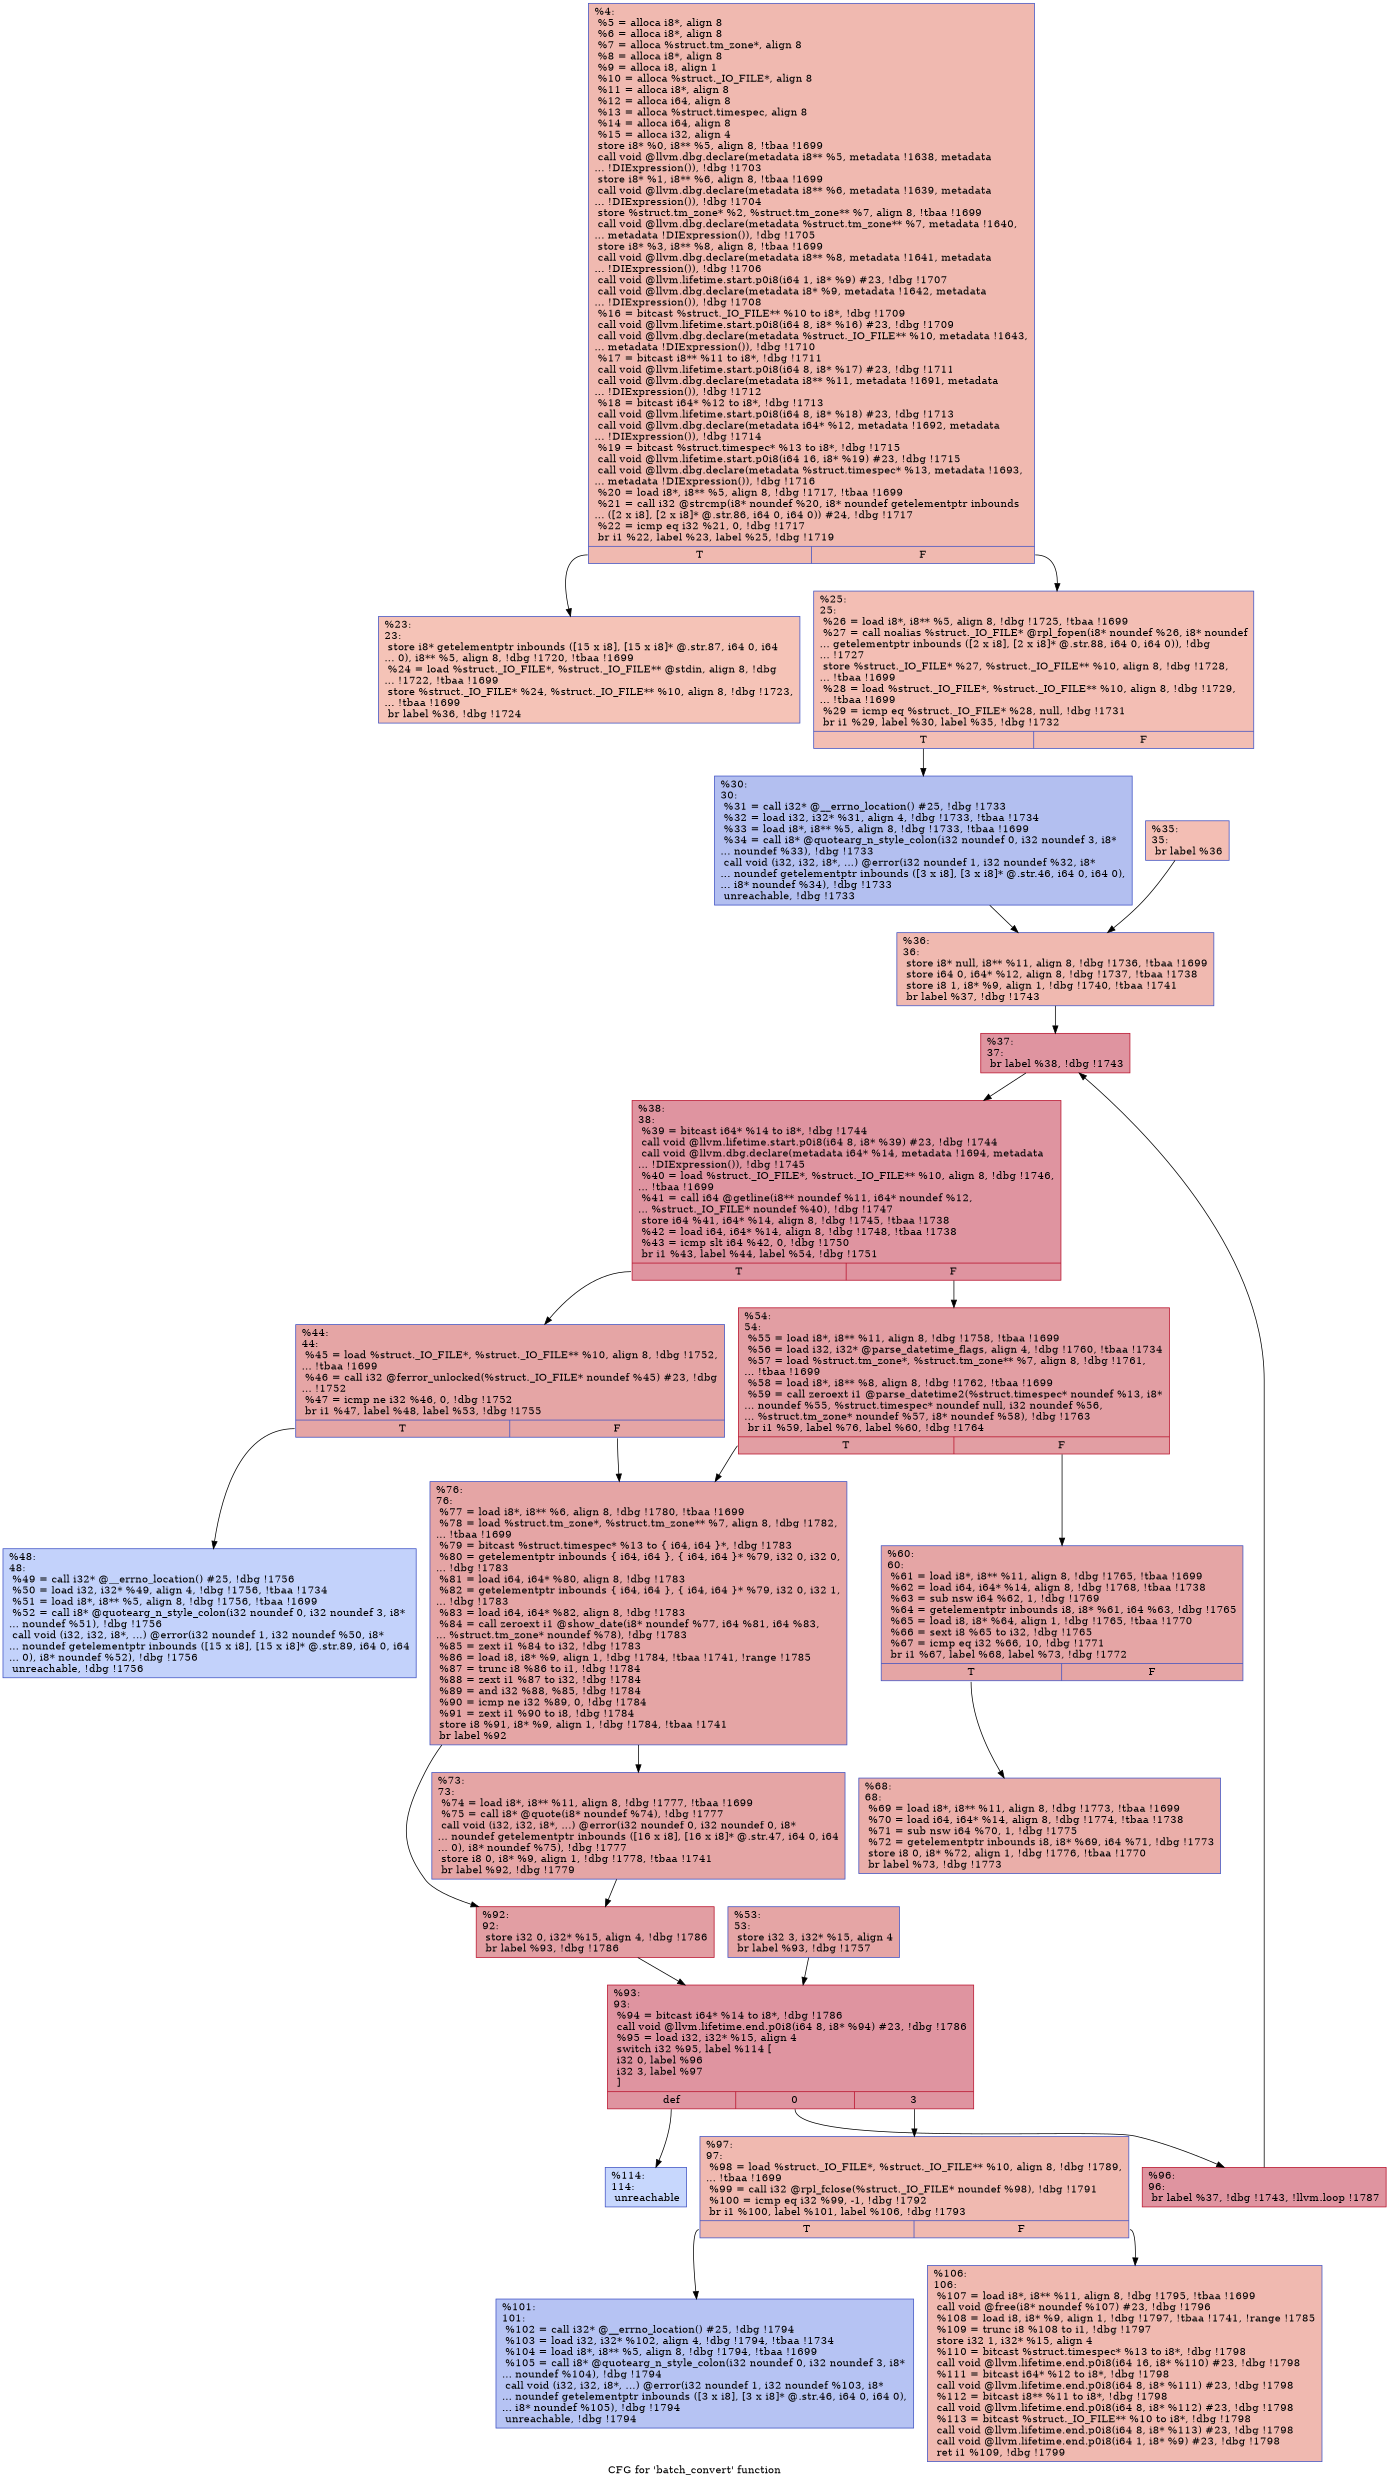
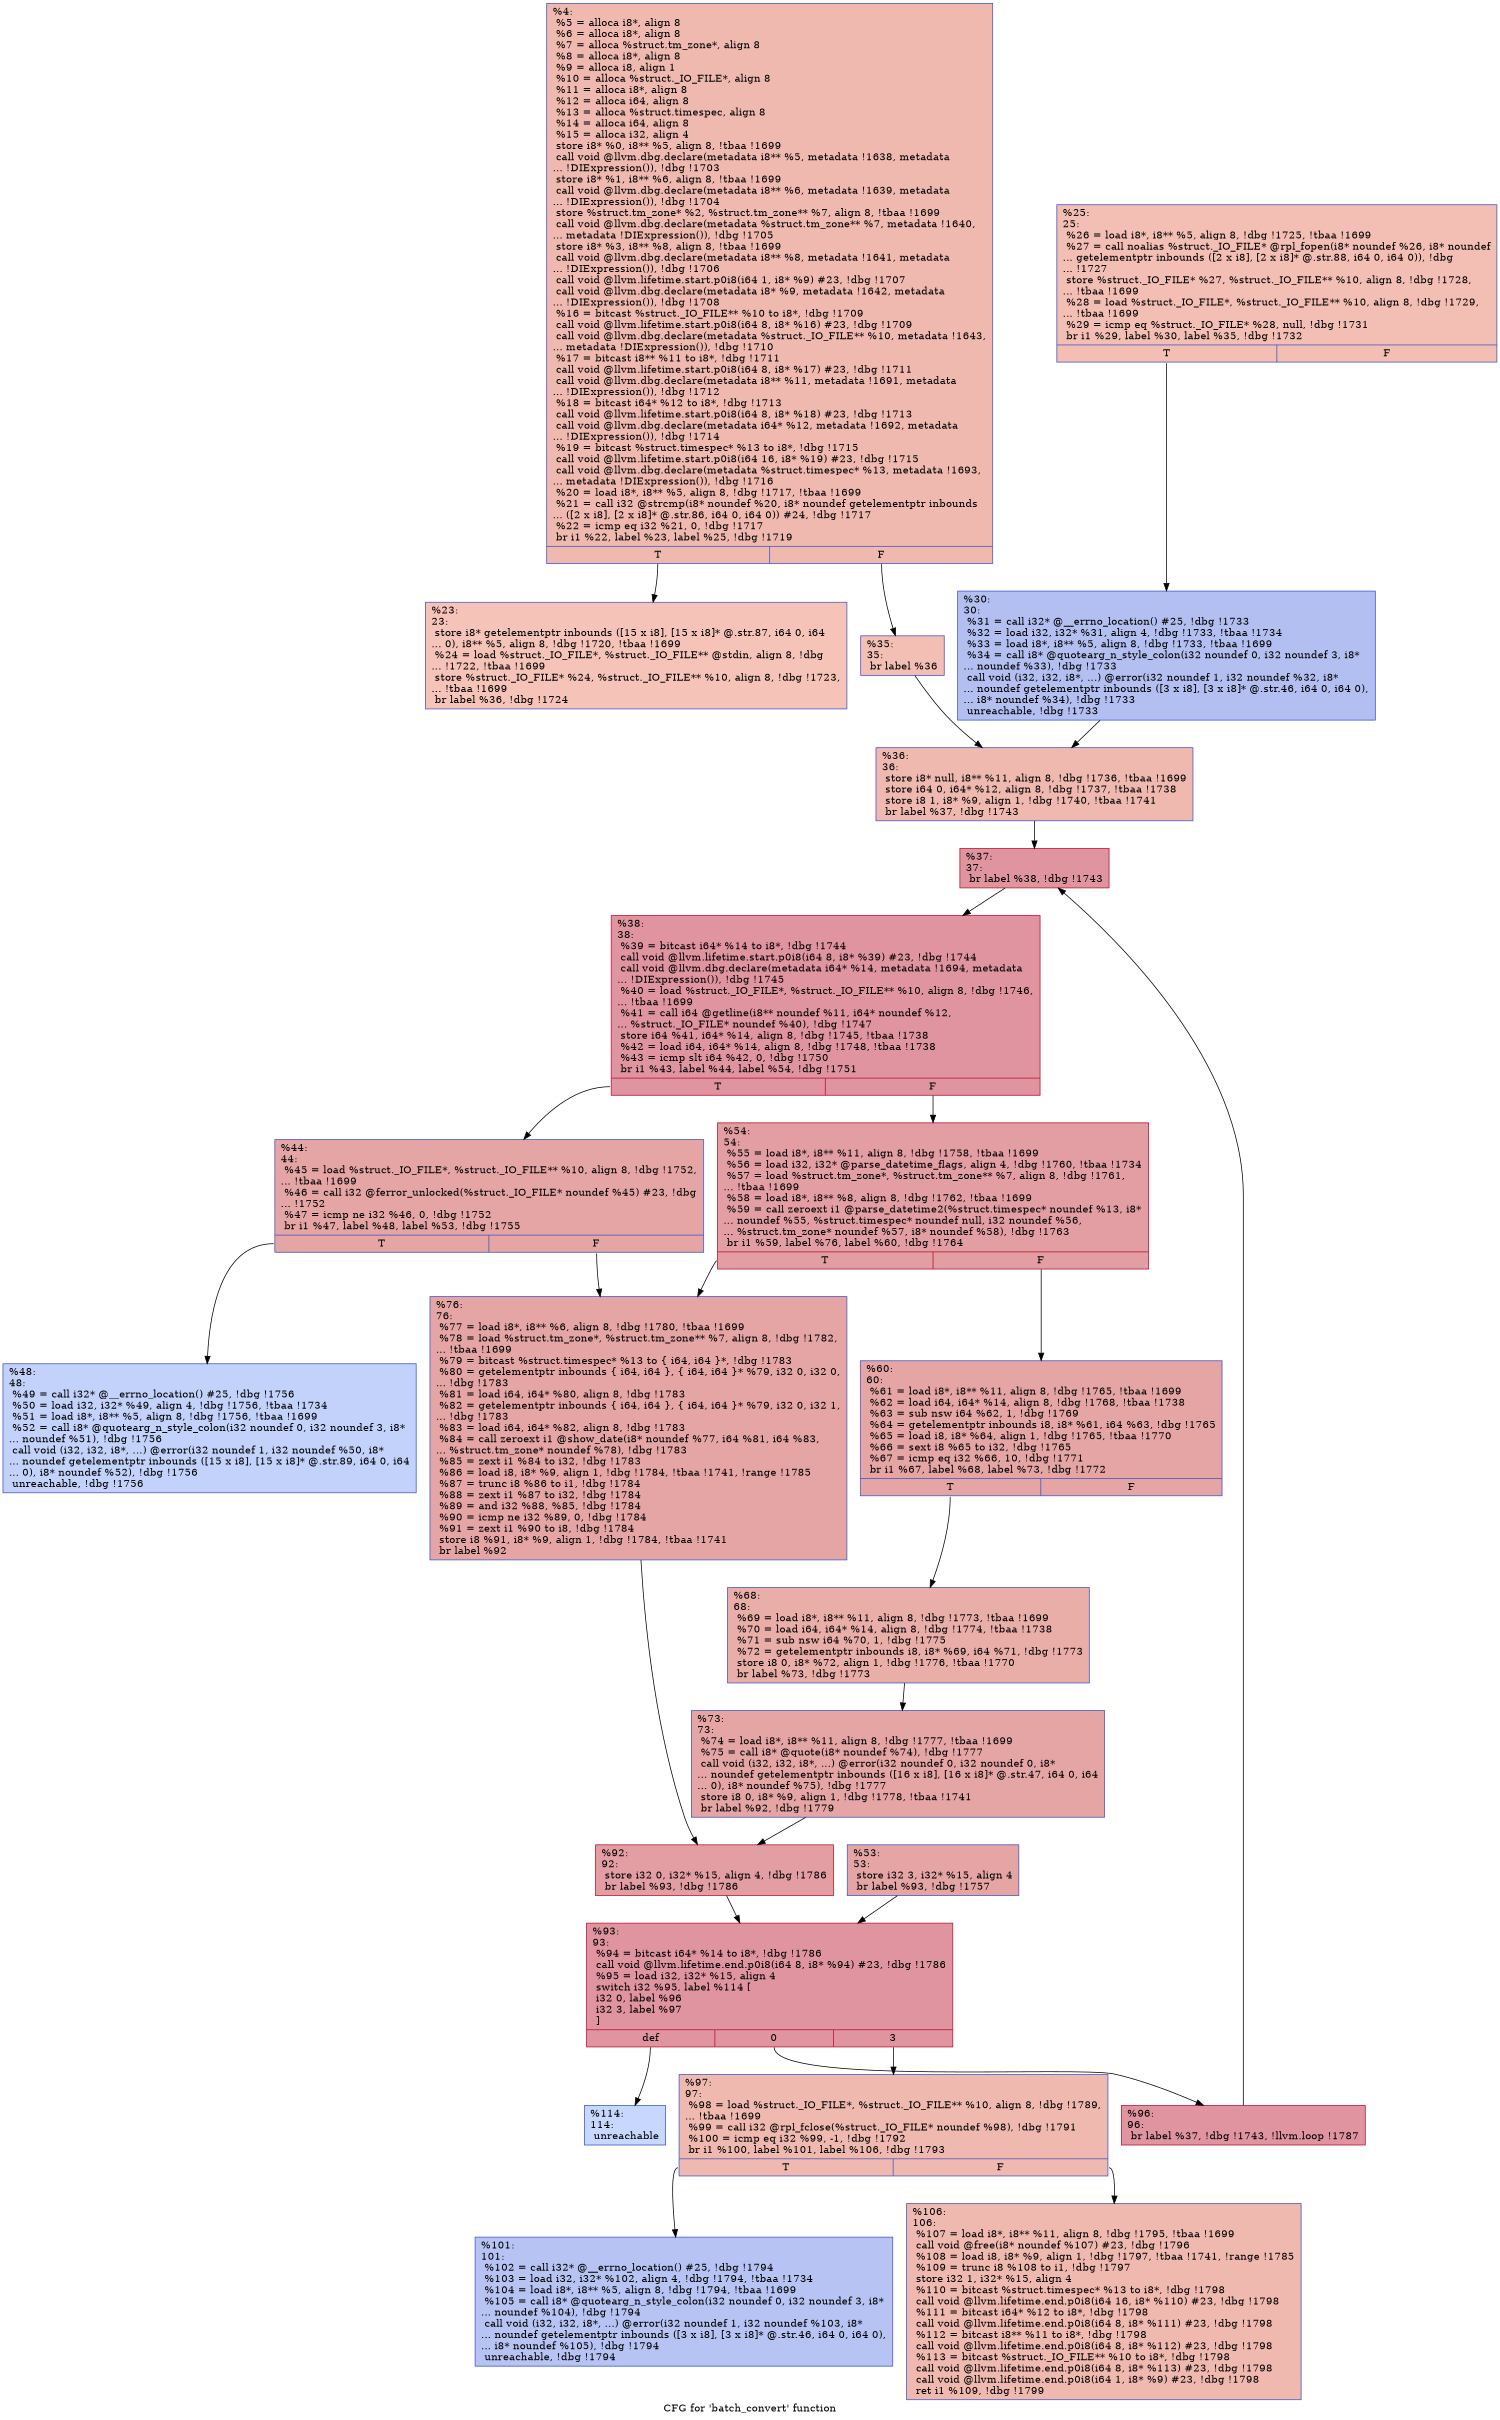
edge "%4:" -> "%25:": now "%4:" -> "%35:"
edge "%76:" -> "%73:": now "%68:" -> "%73:"
